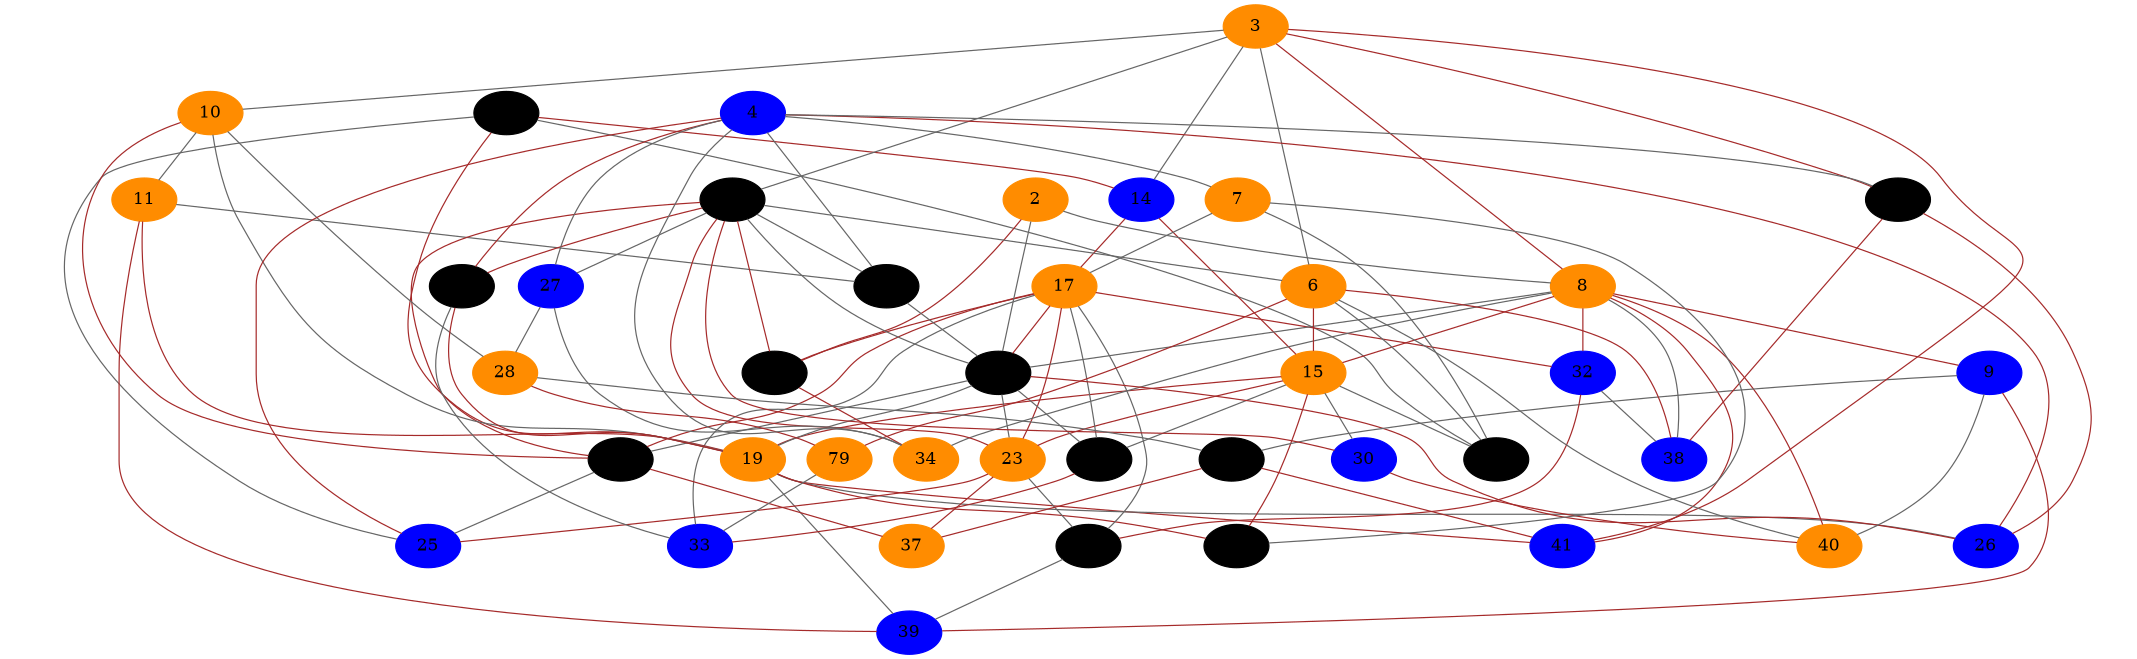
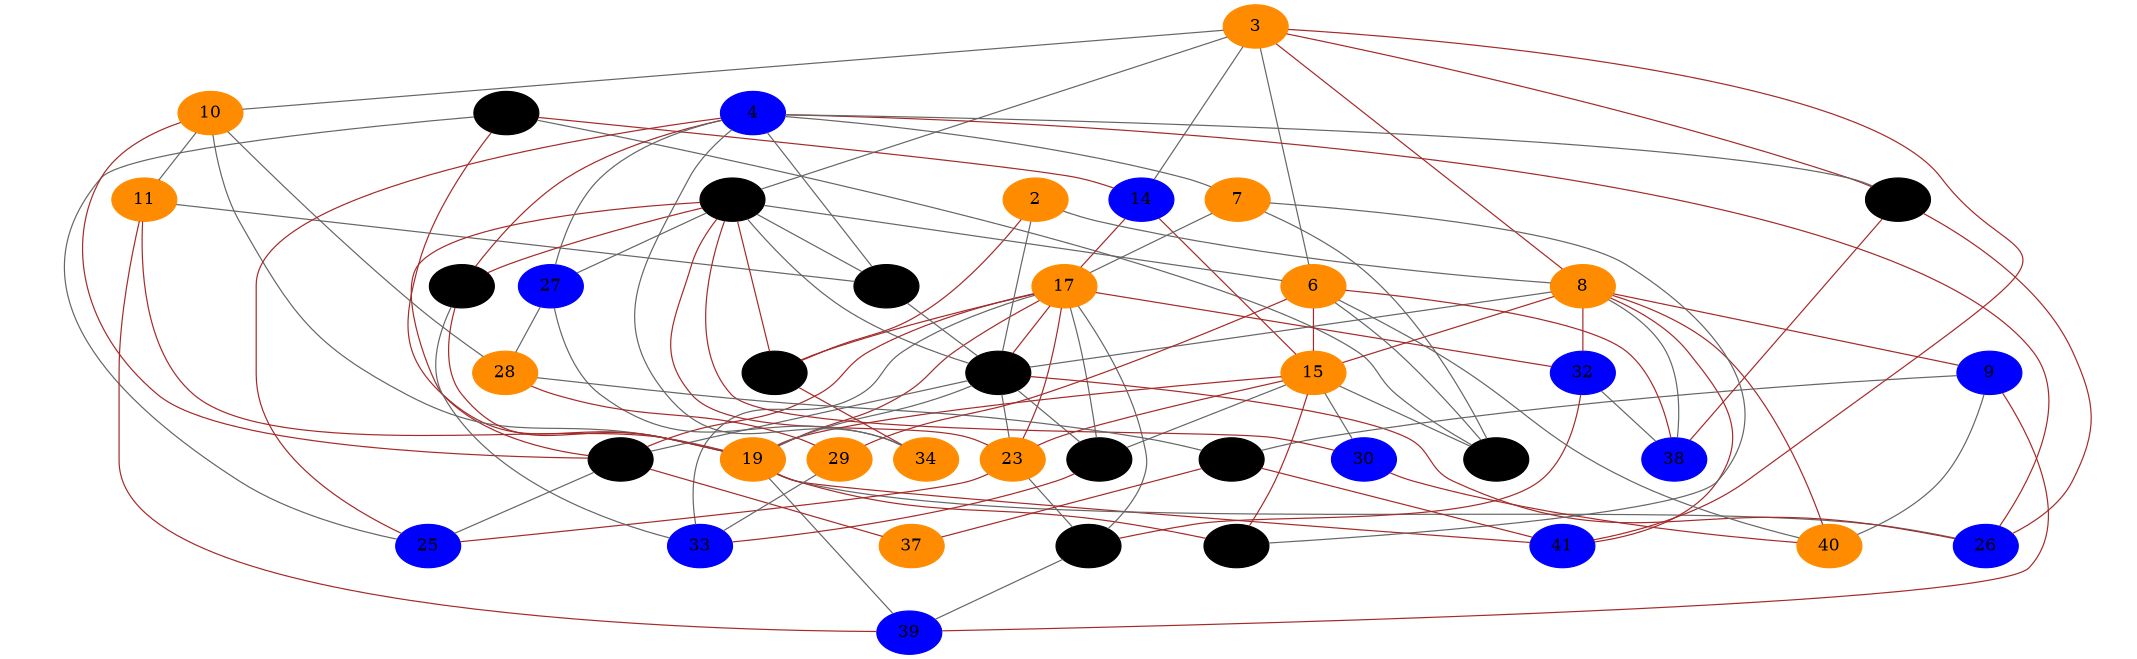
edge "8" -- "34": removed
edge "17" -- "19": added
node "79": label "79" -> "29"
edge "23" -- "37": removed
